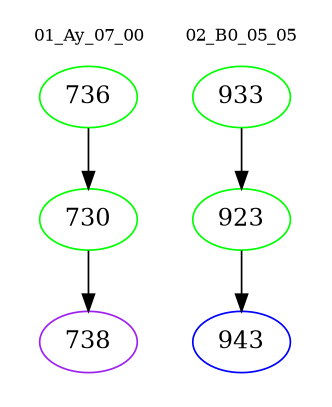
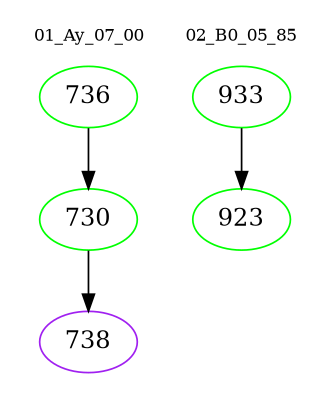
cluster "02_B0_05_05": label "02_B0_05_05" -> "02_B0_05_85"
node "943": removed
